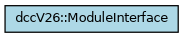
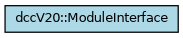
node "dccV26::ModuleInterface": label "dccV26::ModuleInterface" -> "dccV20::ModuleInterface"
